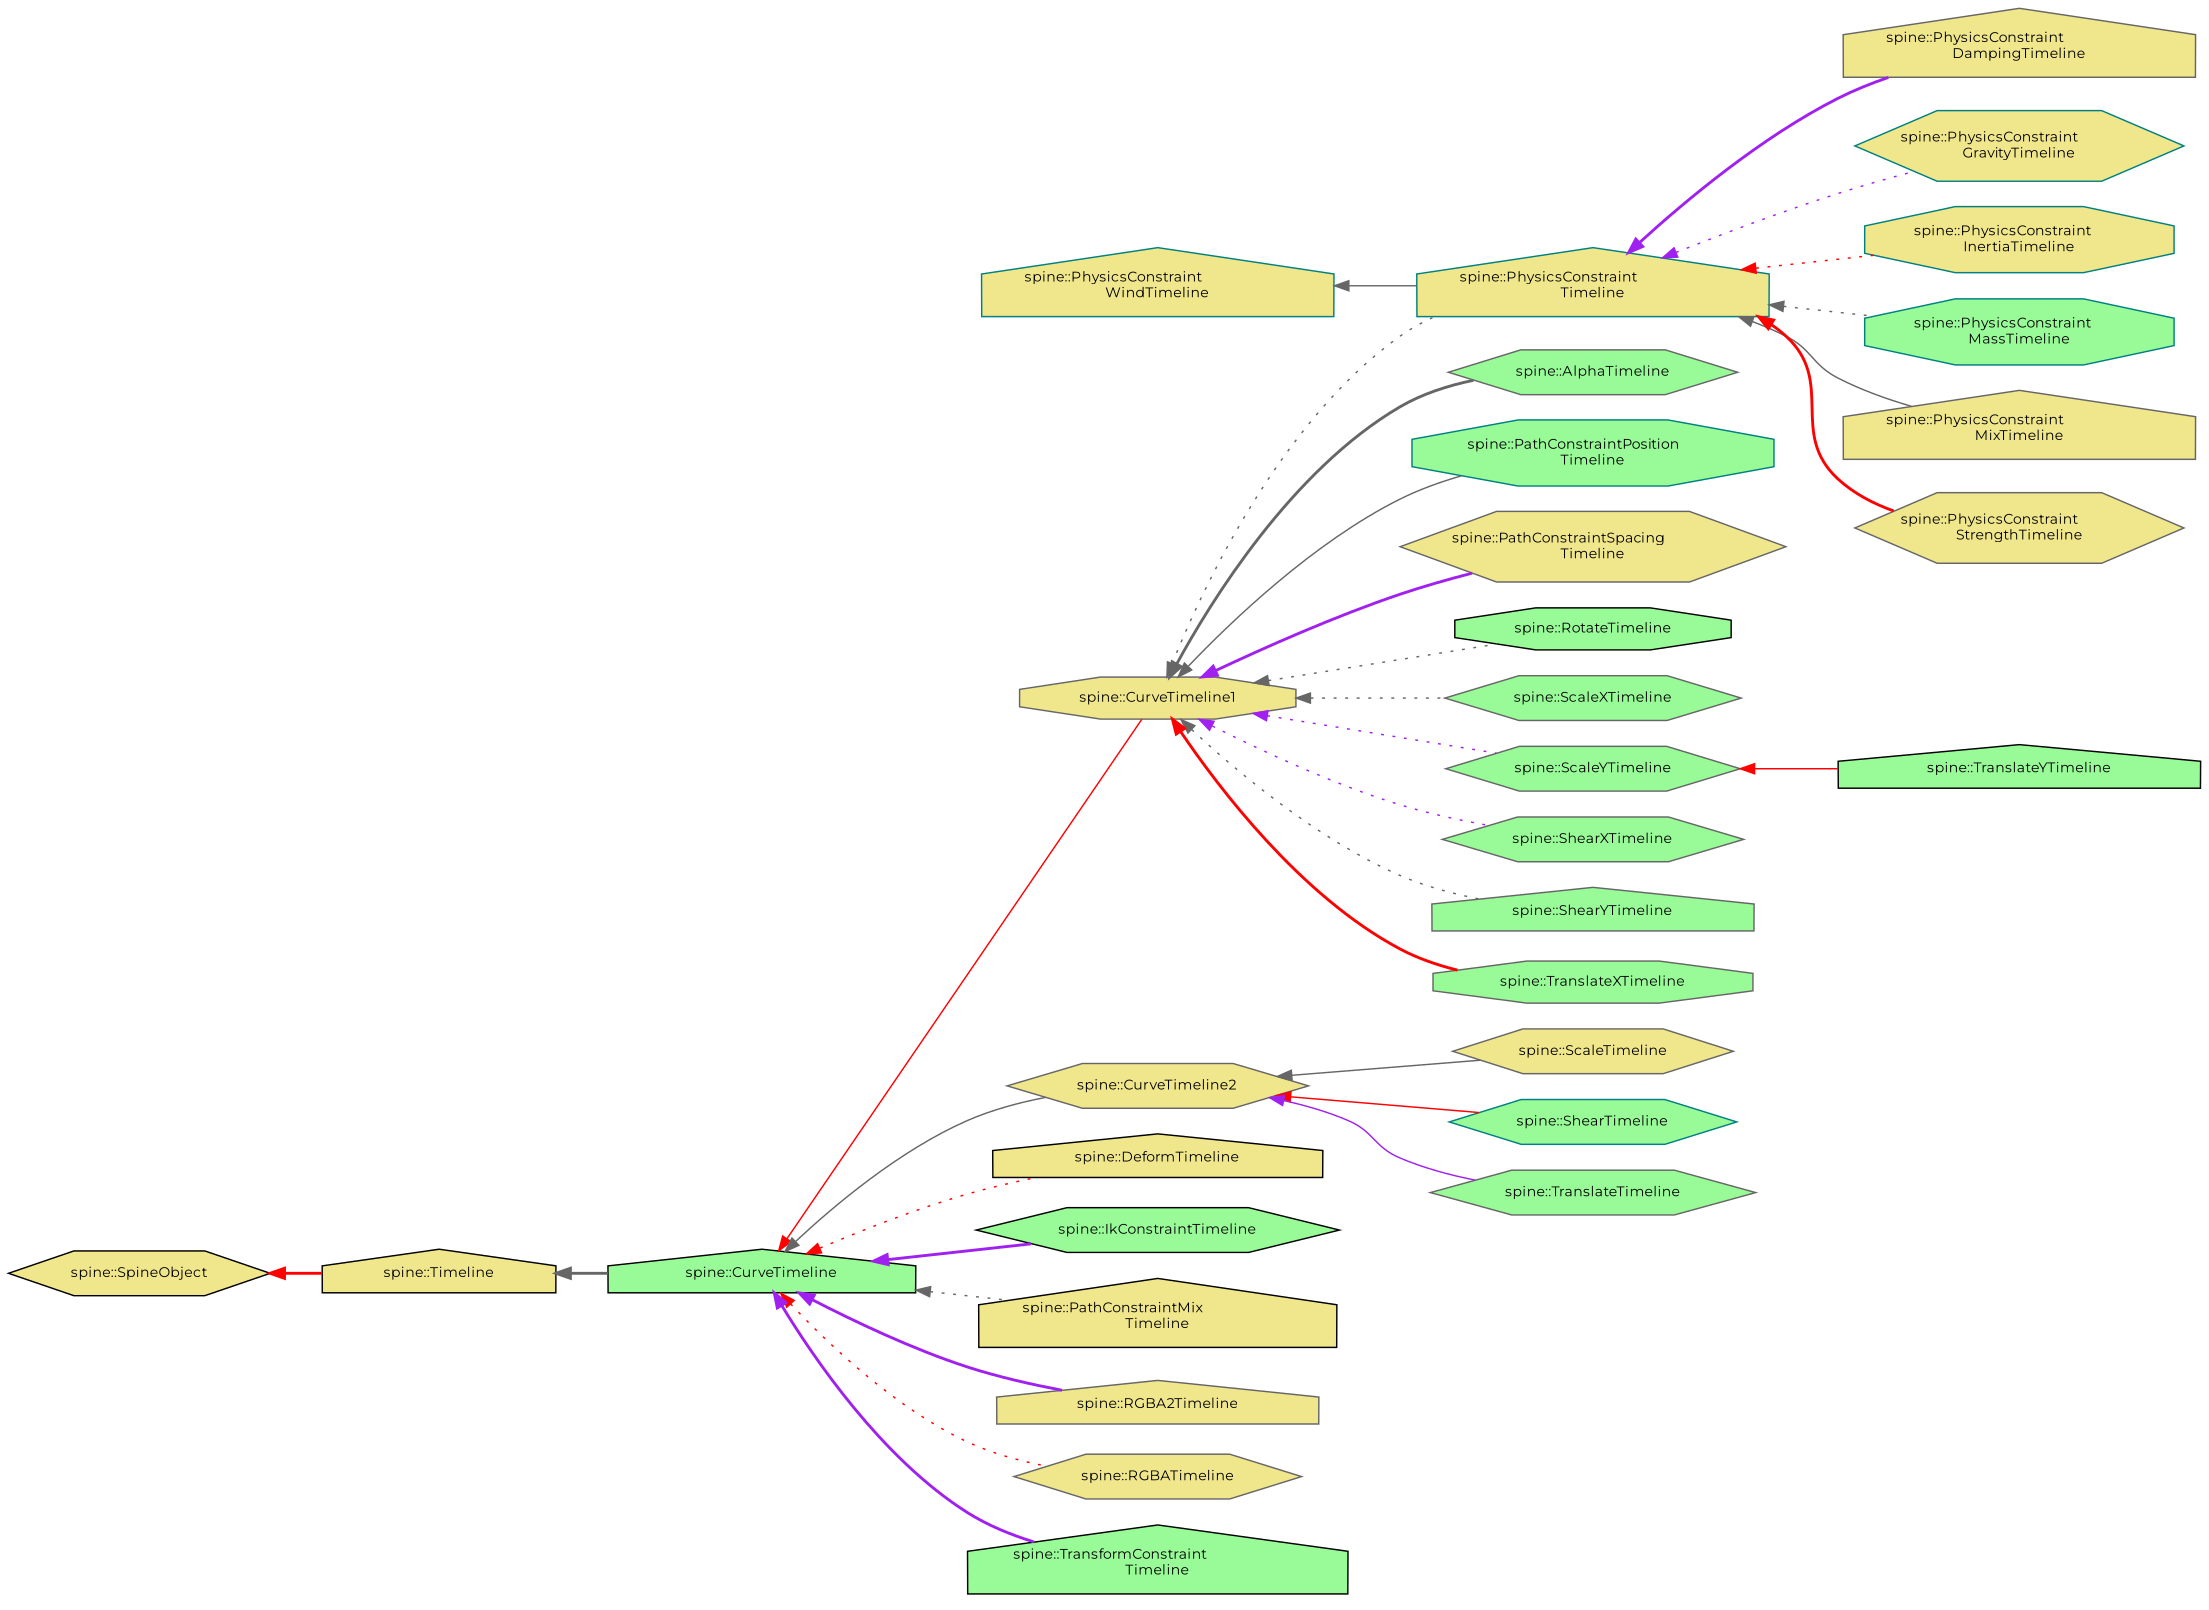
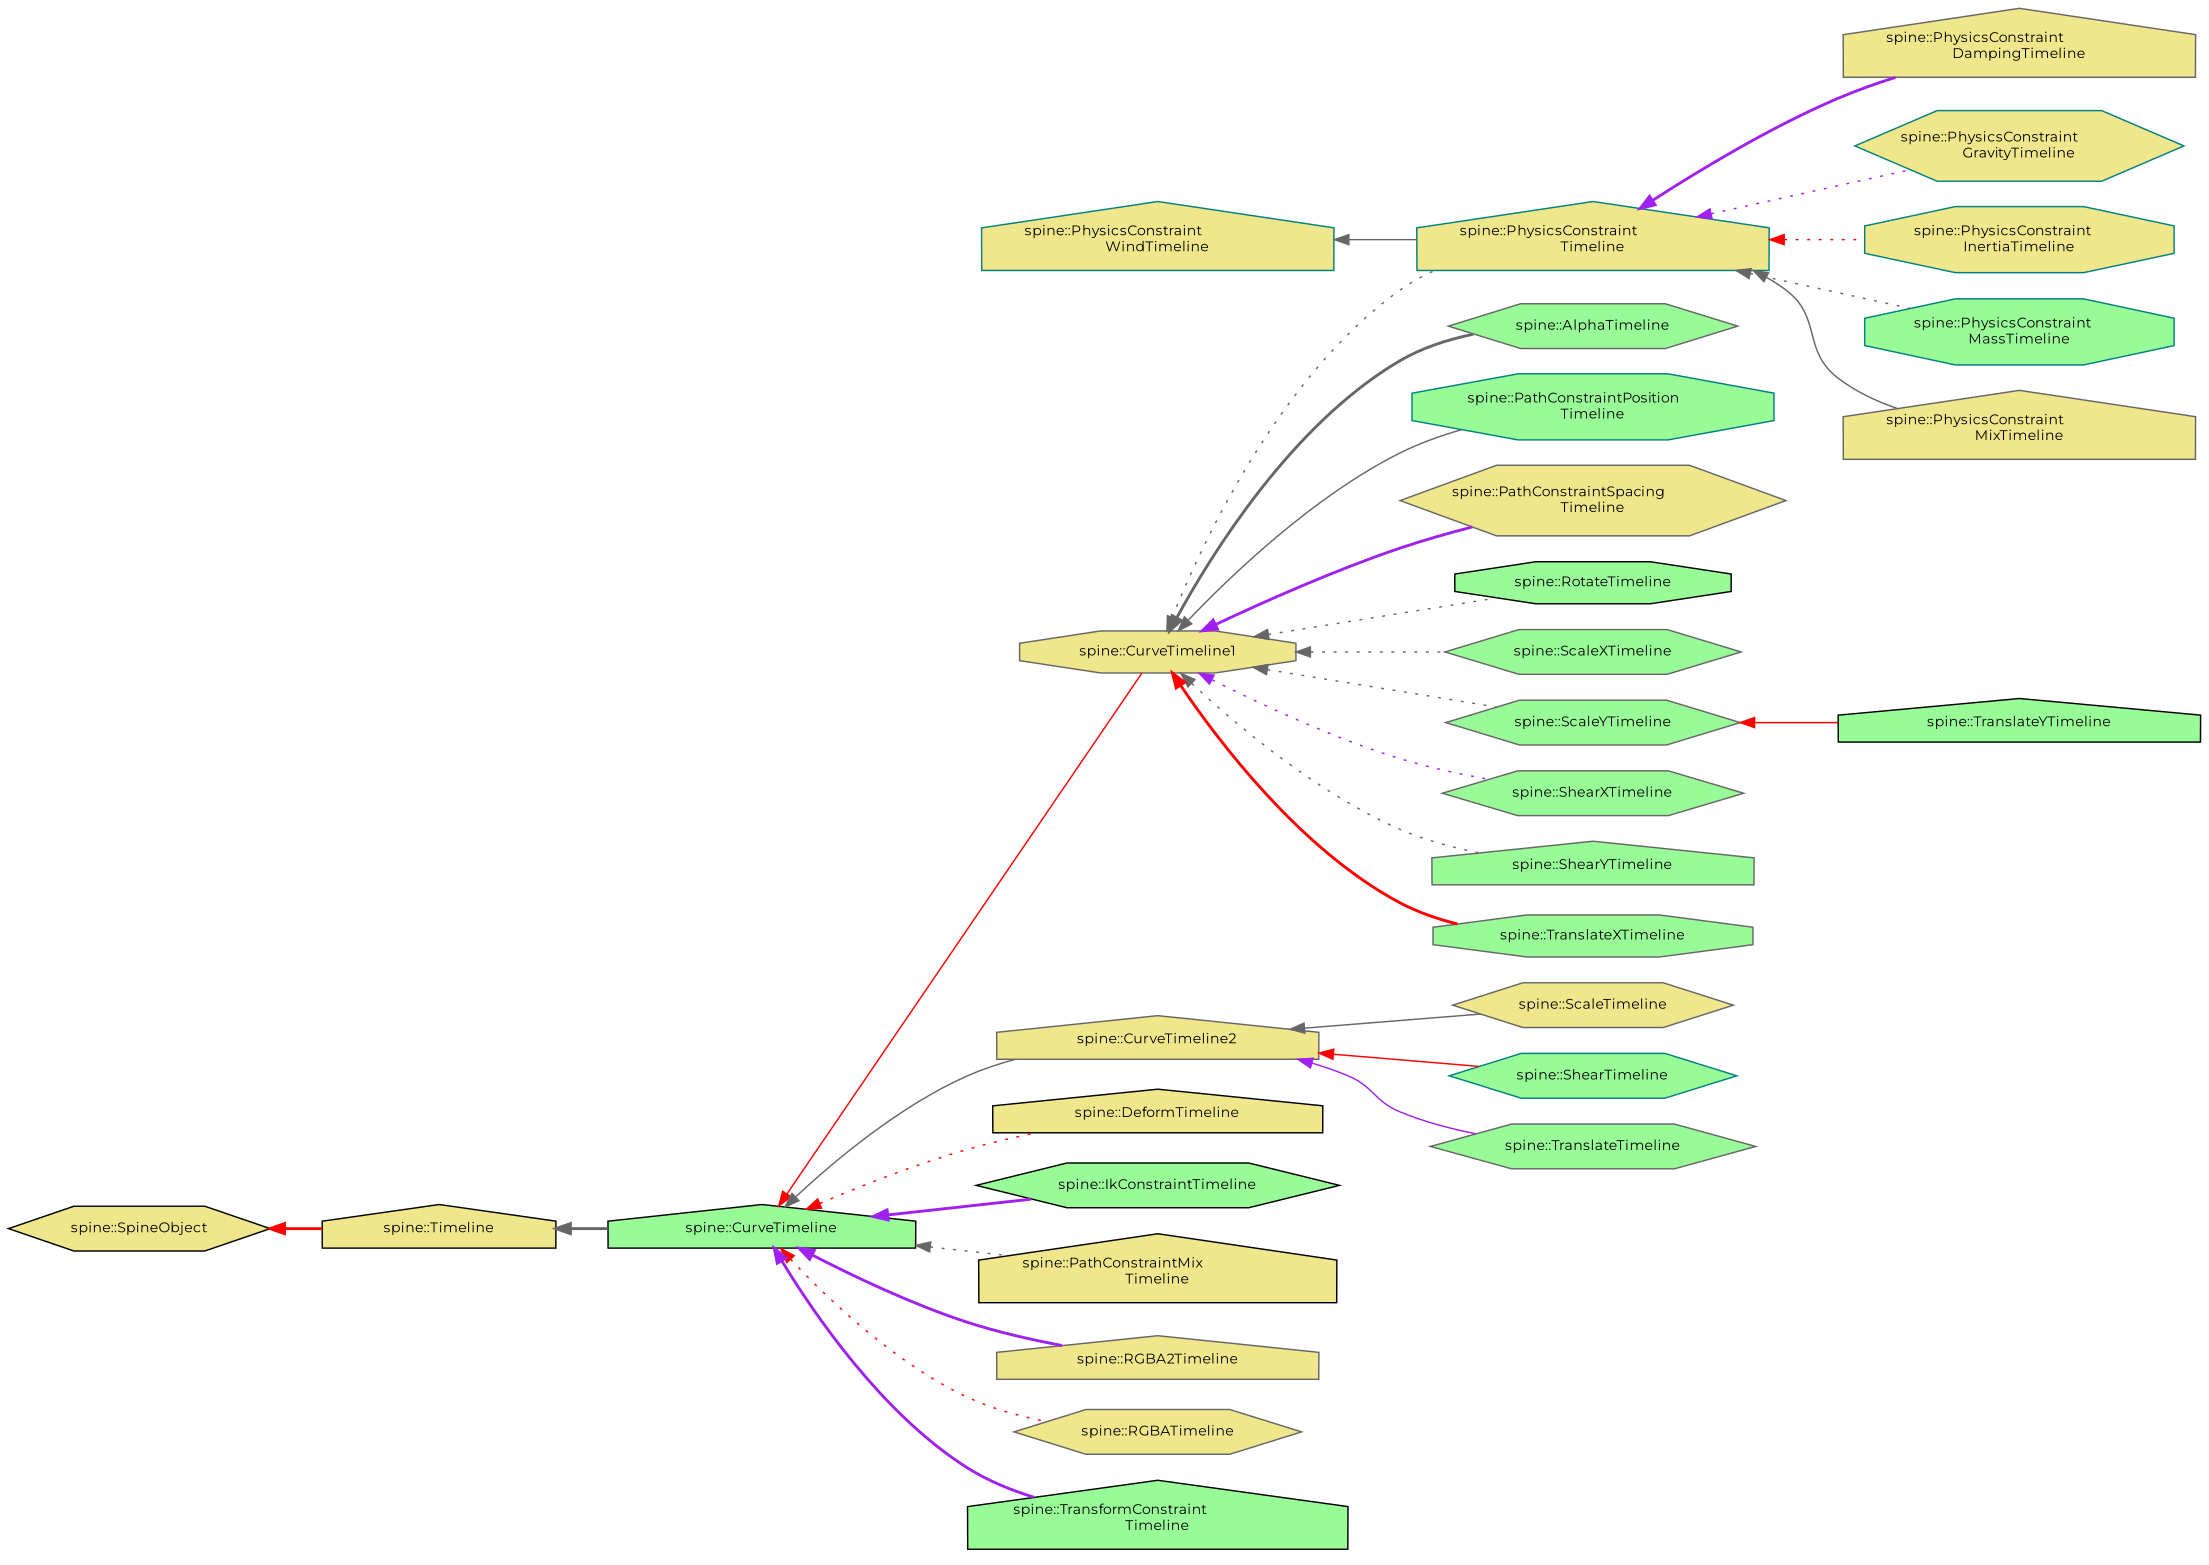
node "spine::PhysicsConstraint StrengthTimeline": removed
edge "spine::ScaleYTimeline" -> "spine::CurveTimeline1": color purple -> gray40
node "spine::CurveTimeline2": shape hexagon -> house
